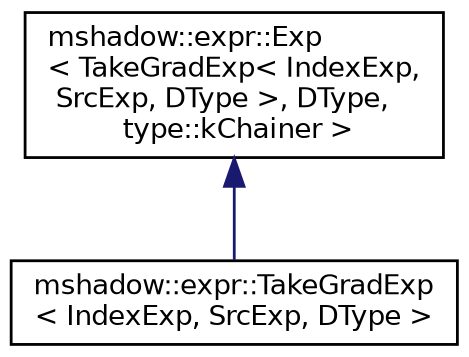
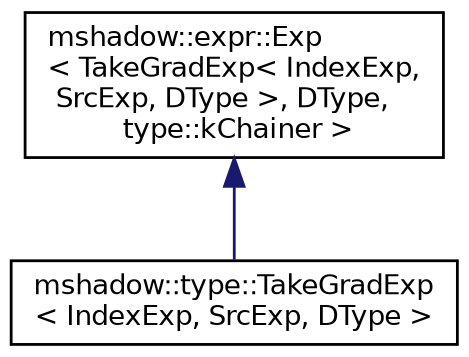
node "mshadow::expr::TakeGradExp < IndexExp, SrcExp, DType >": label "mshadow::expr::TakeGradExp < IndexExp, SrcExp, DType >" -> "mshadow::type::TakeGradExp < IndexExp, SrcExp, DType >"
